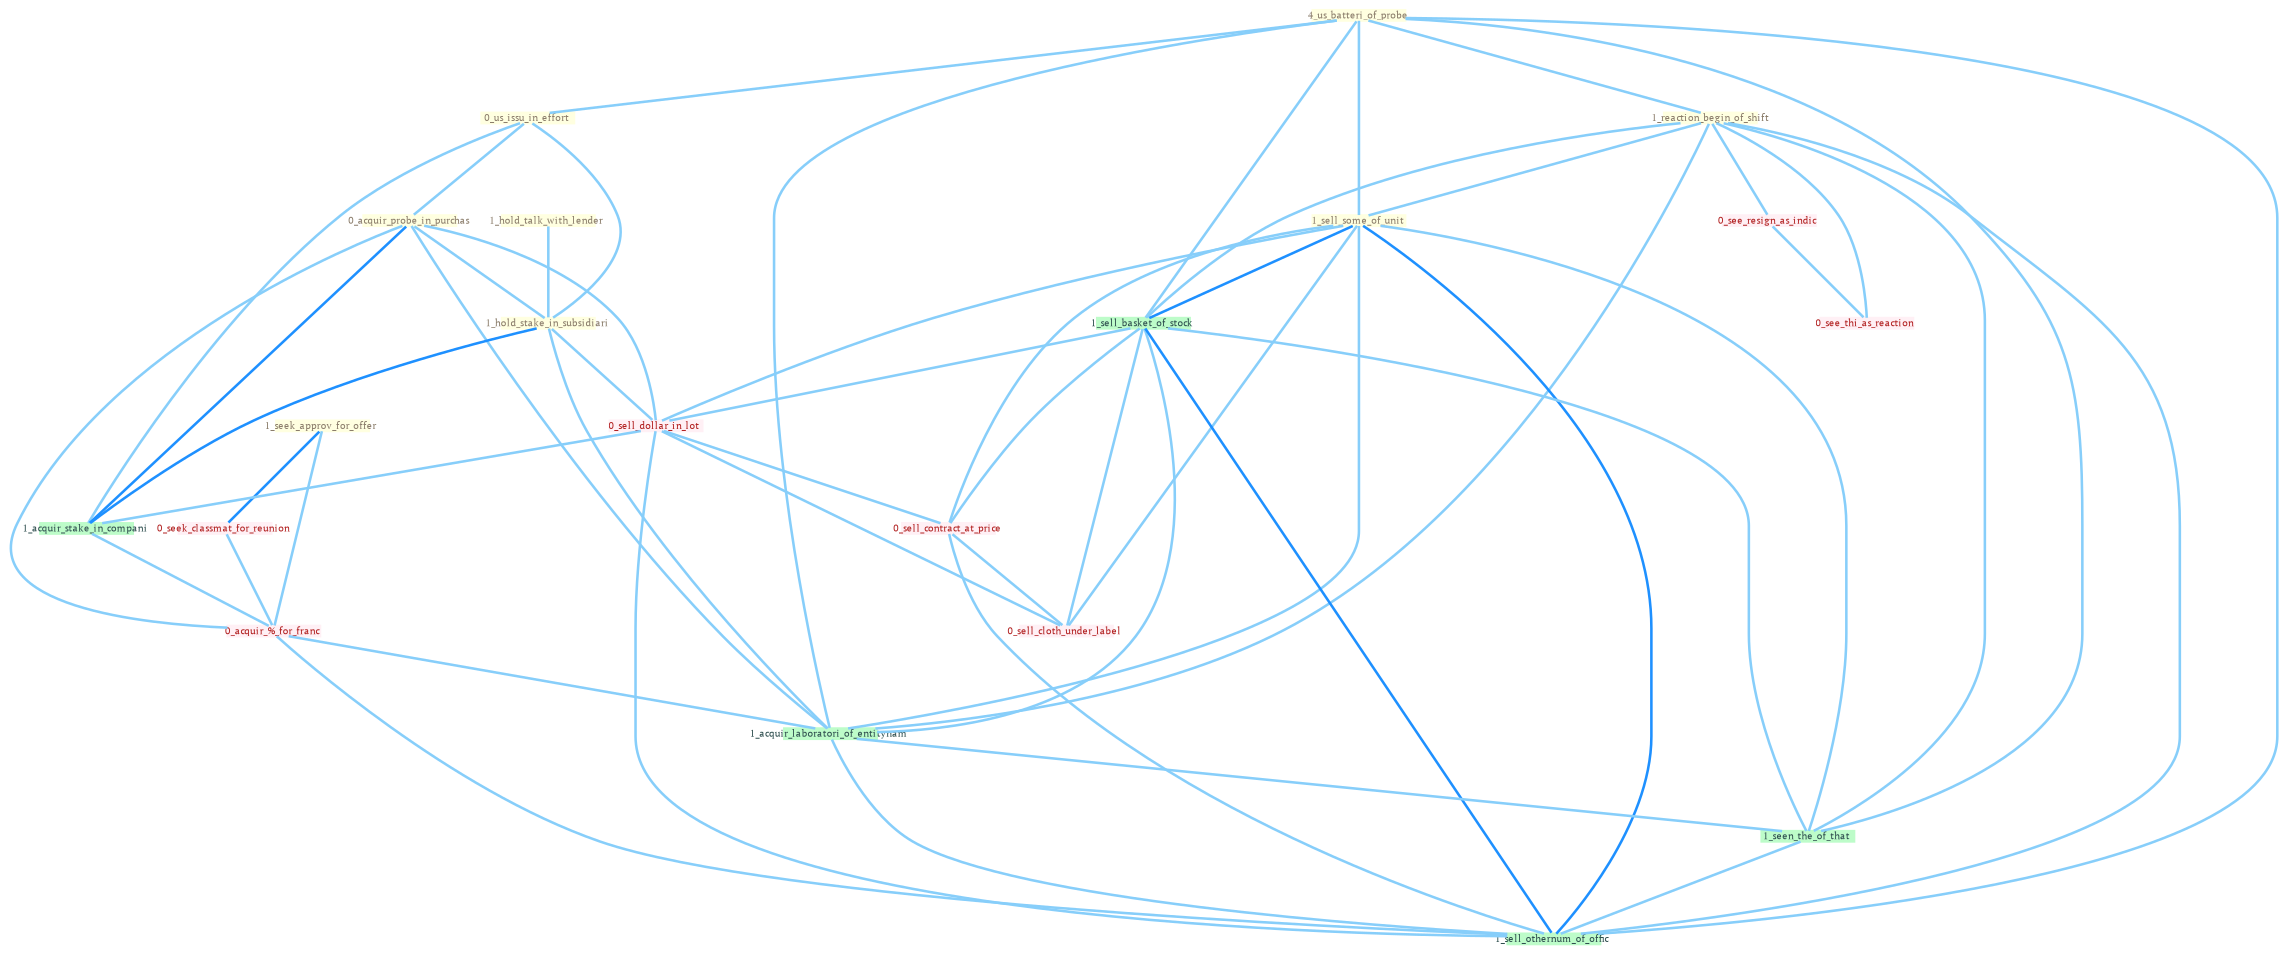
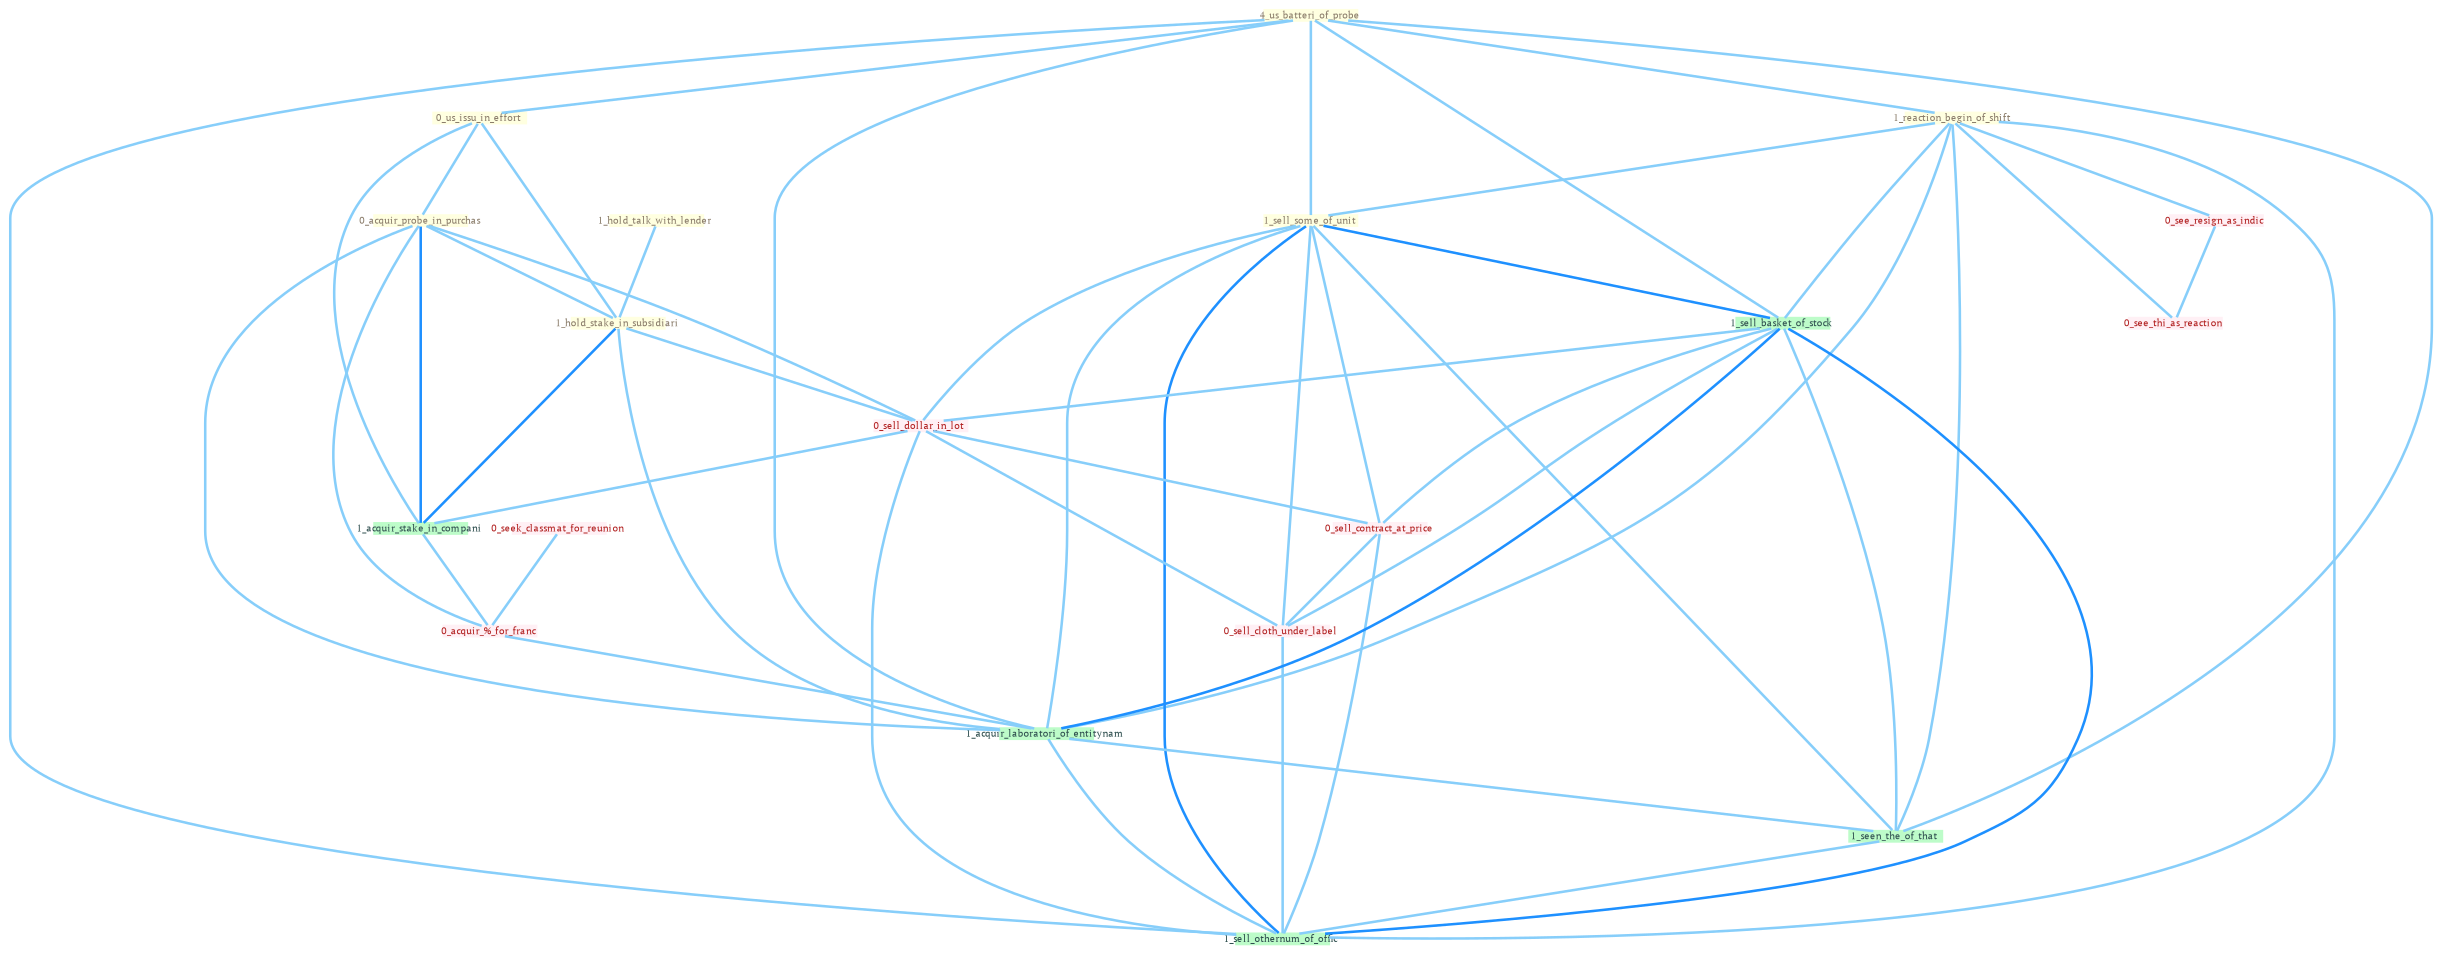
node "1_seek_approv_for_offer": removed
edge "1_sell_basket_of_stock" -- "1_acquir_laboratori_of_entitynam": color #87cefa -> #1e90ff
edge "0_acquir_%_for_franc" -- "1_sell_othernum_of_offic": now "0_sell_cloth_under_label" -- "1_sell_othernum_of_offic"
